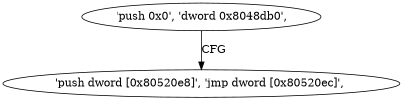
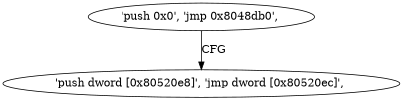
node "'push 0x0', 'dword 0x8048db0',": label "'push 0x0', 'dword 0x8048db0'," -> "'push 0x0', 'jmp 0x8048db0',"
